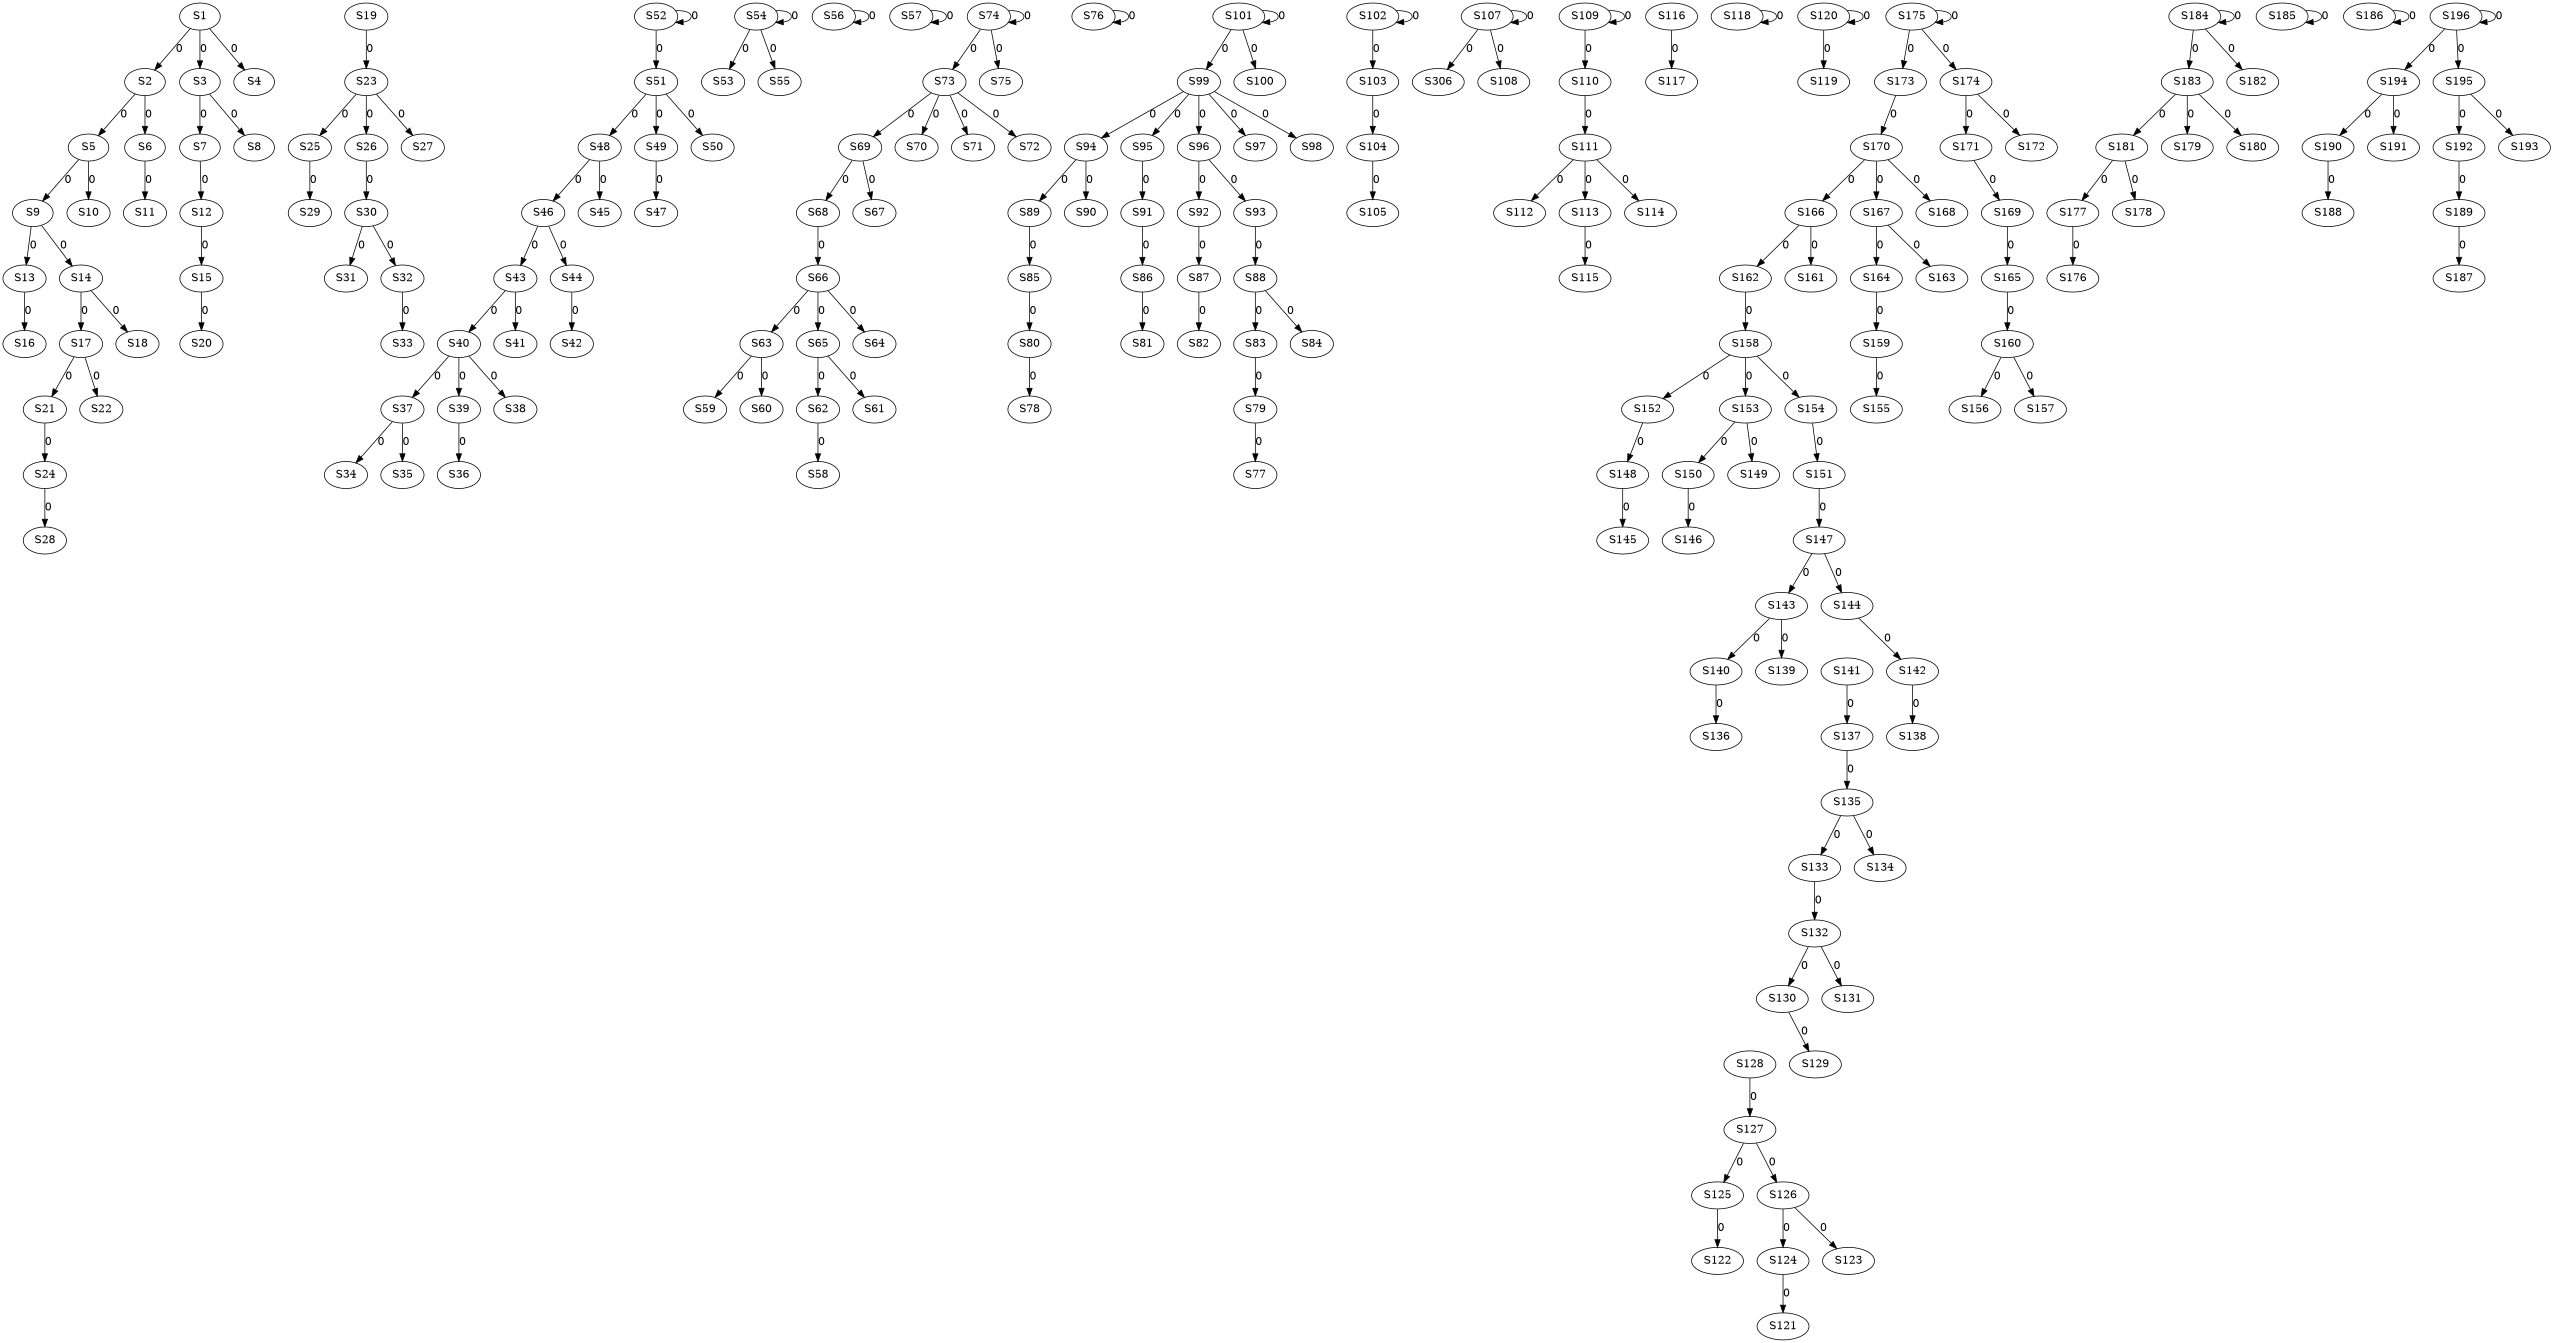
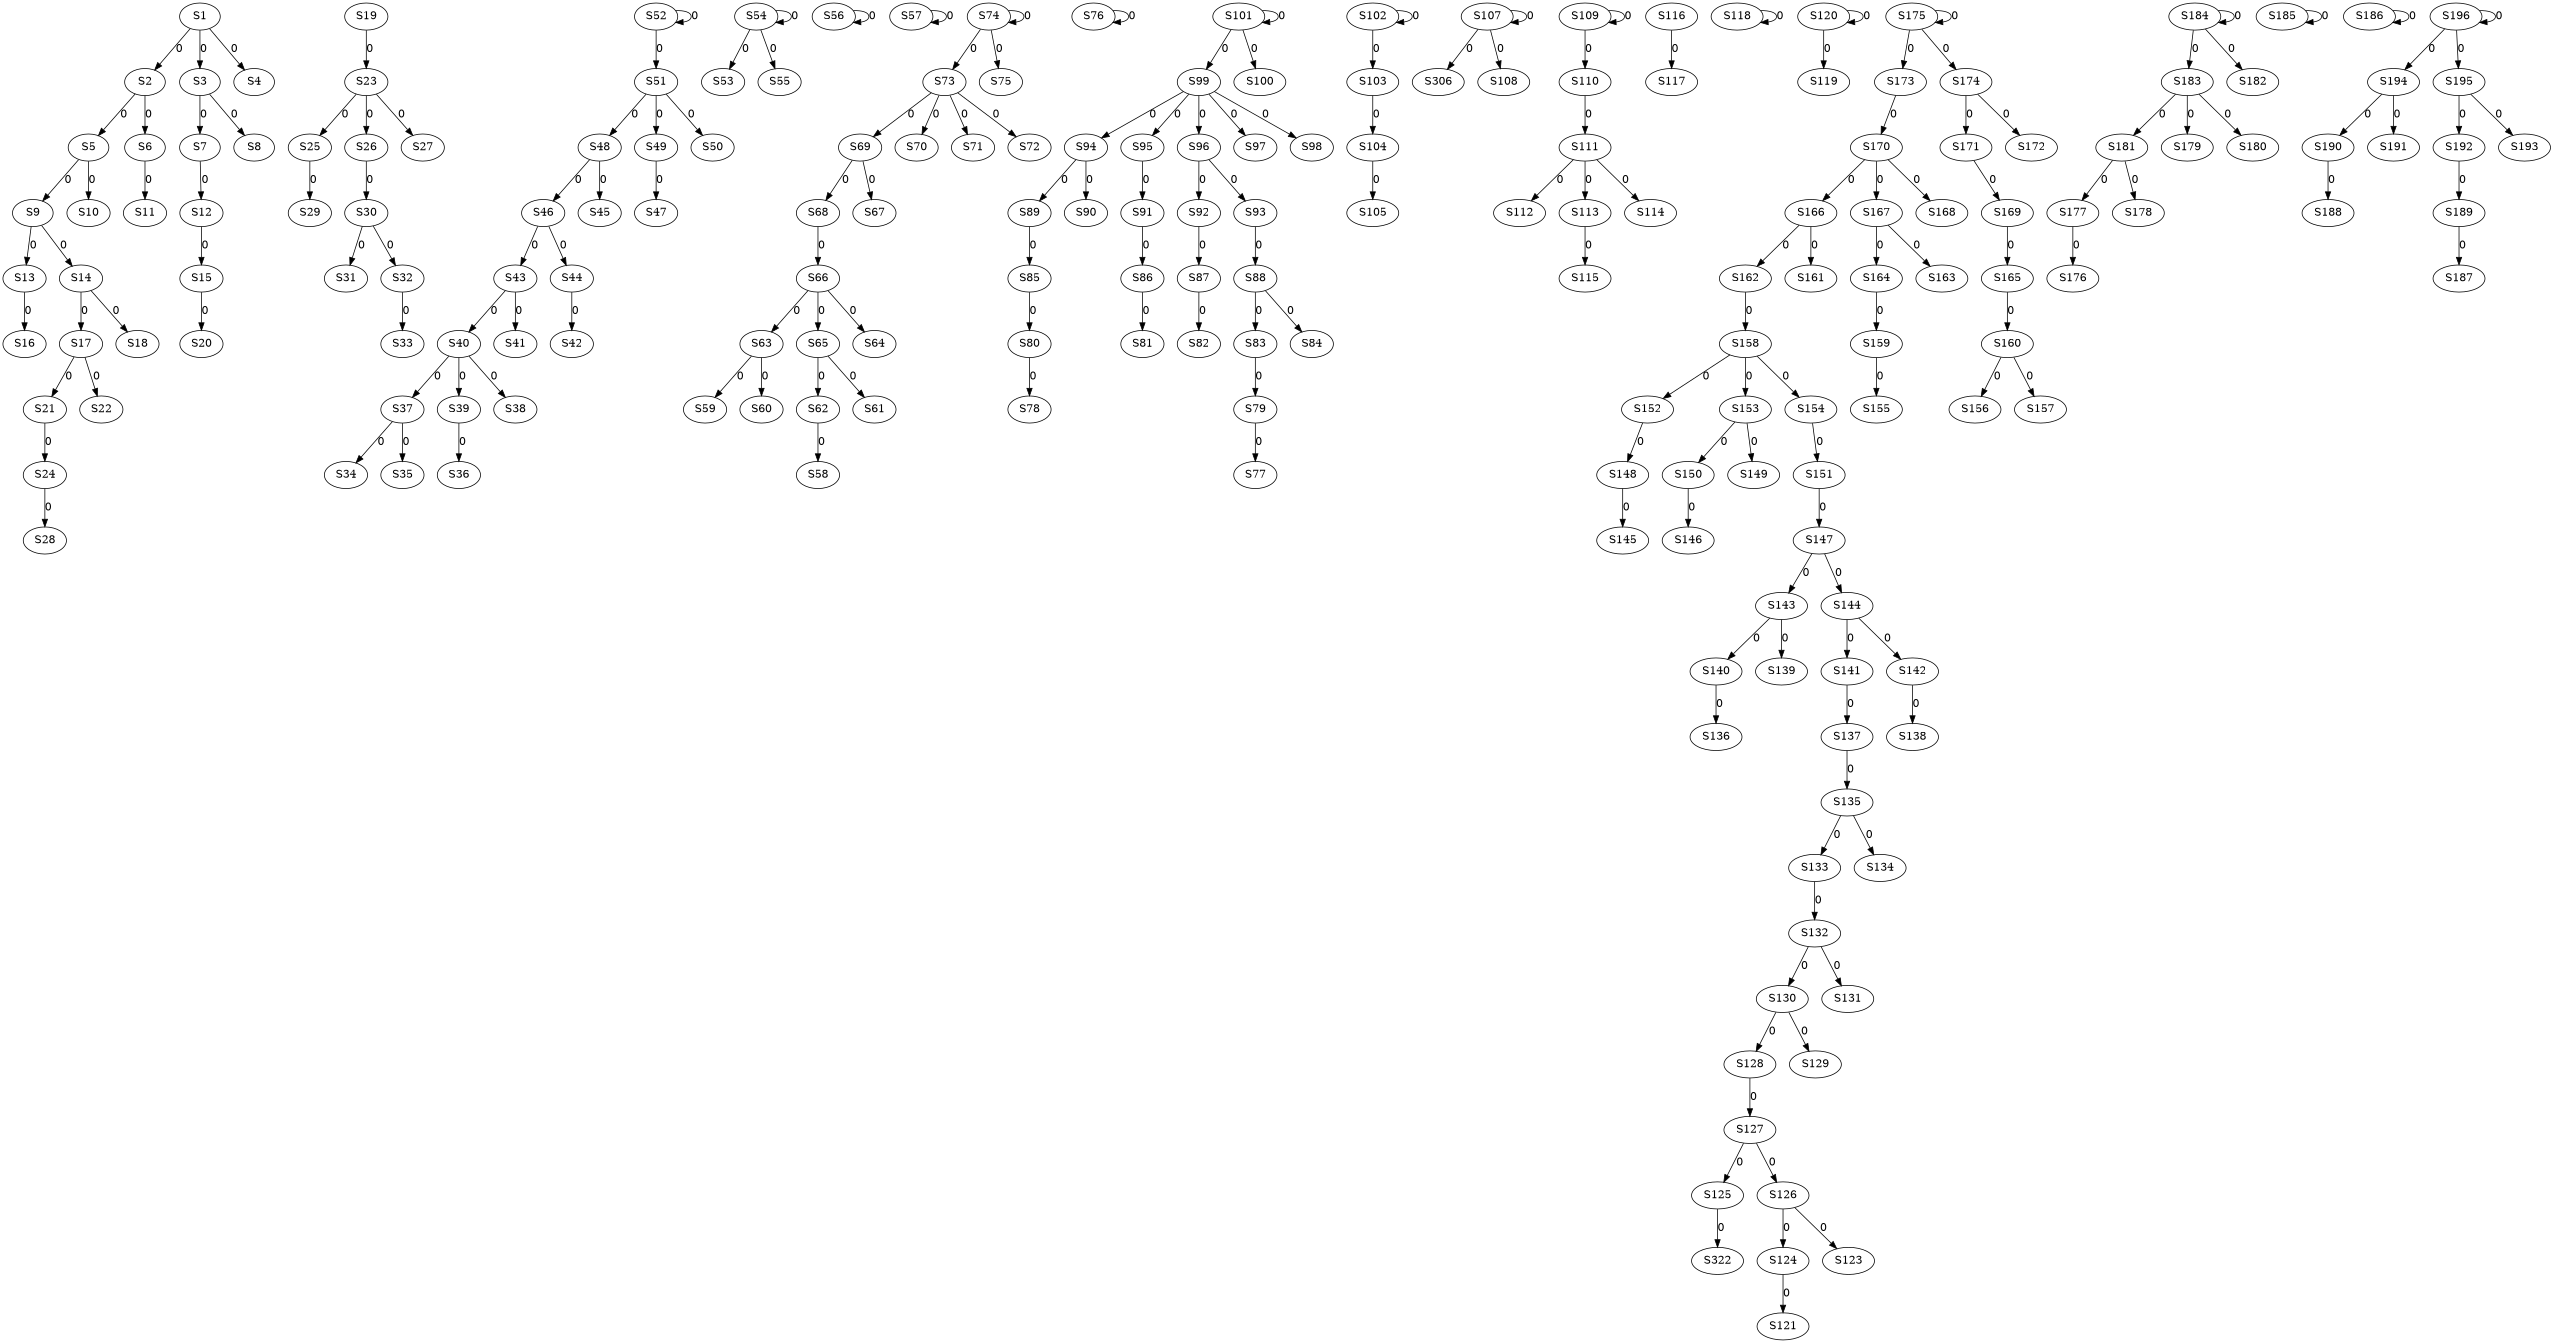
edge "S144" -> "S141": added, label "0"
edge "S130" -> "S128": added, label "0"
node "S122": label "S122" -> "S322"
